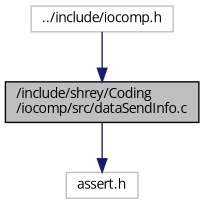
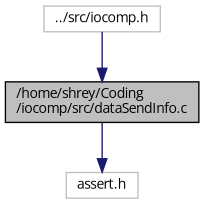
node "../include/iocomp.h": label "../include/iocomp.h" -> "../src/iocomp.h"
node "/include/shrey/Coding /iocomp/src/dataSendInfo.c": label "/include/shrey/Coding /iocomp/src/dataSendInfo.c" -> "/home/shrey/Coding /iocomp/src/dataSendInfo.c"
